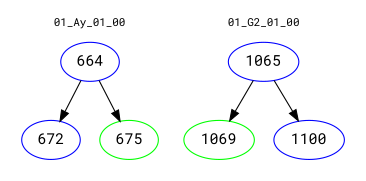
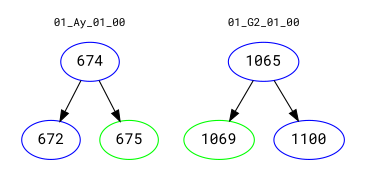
node "664": label "664" -> "674"
